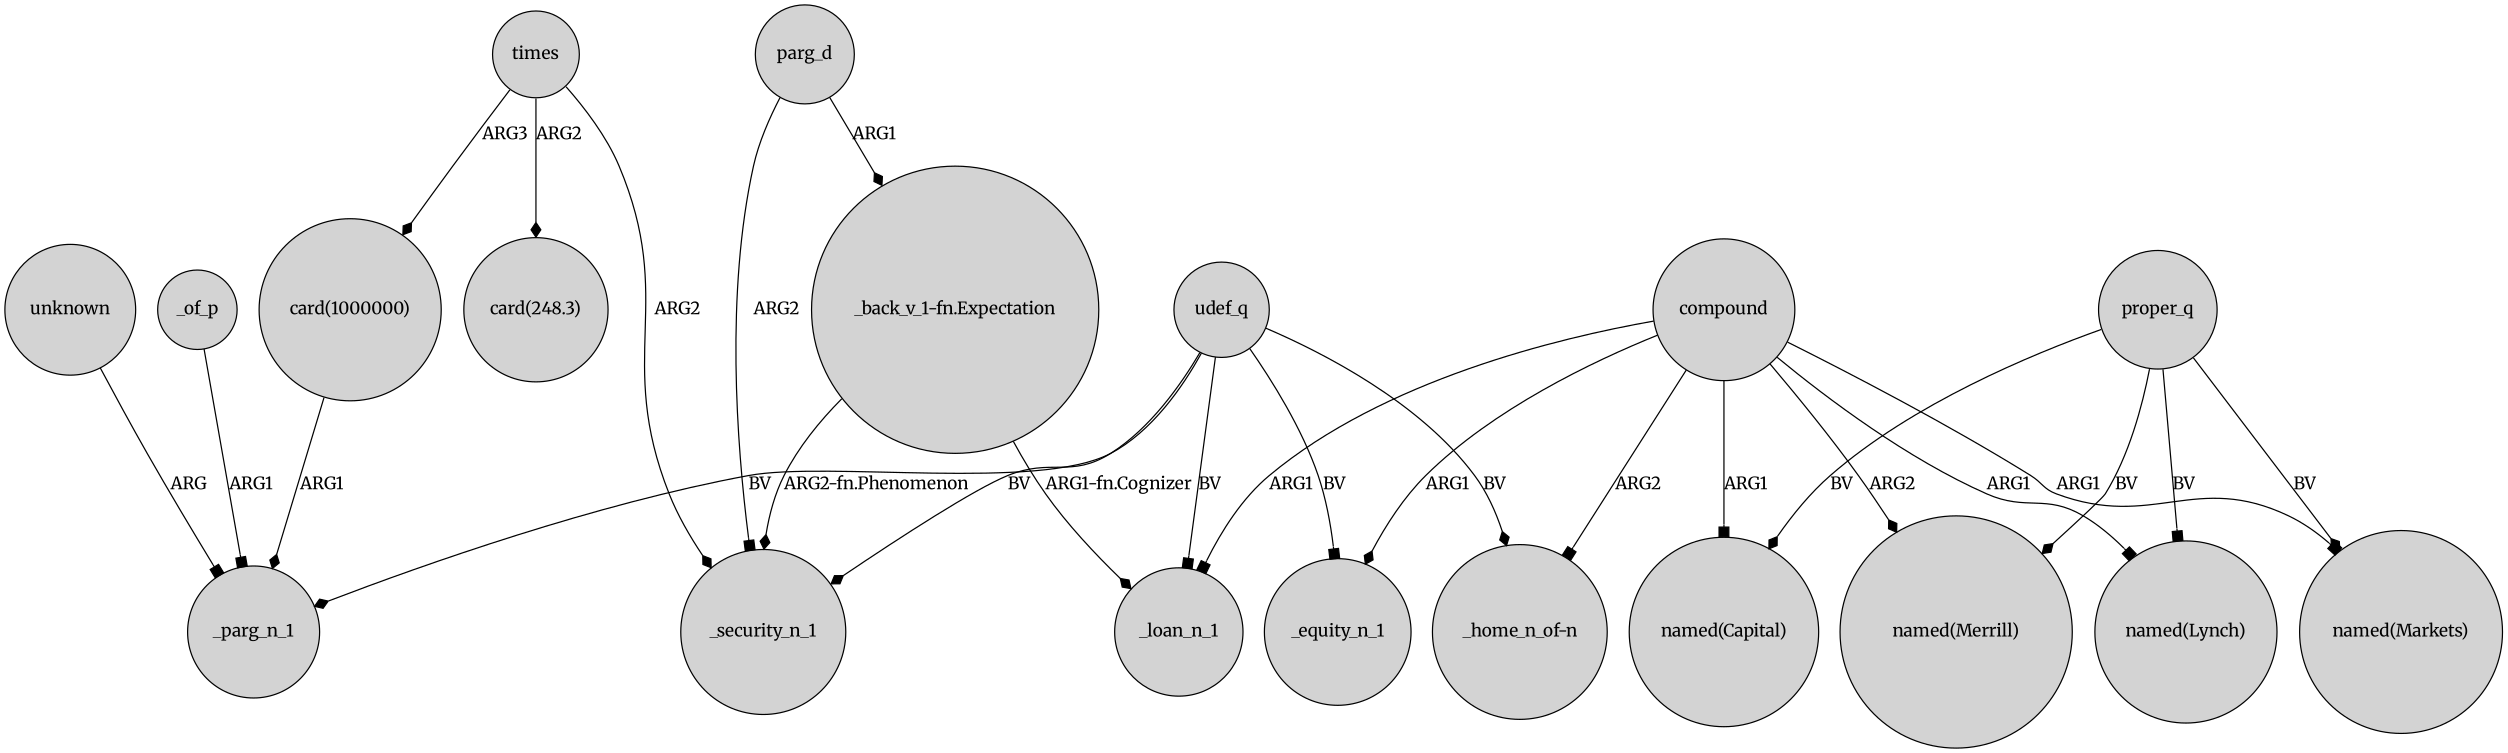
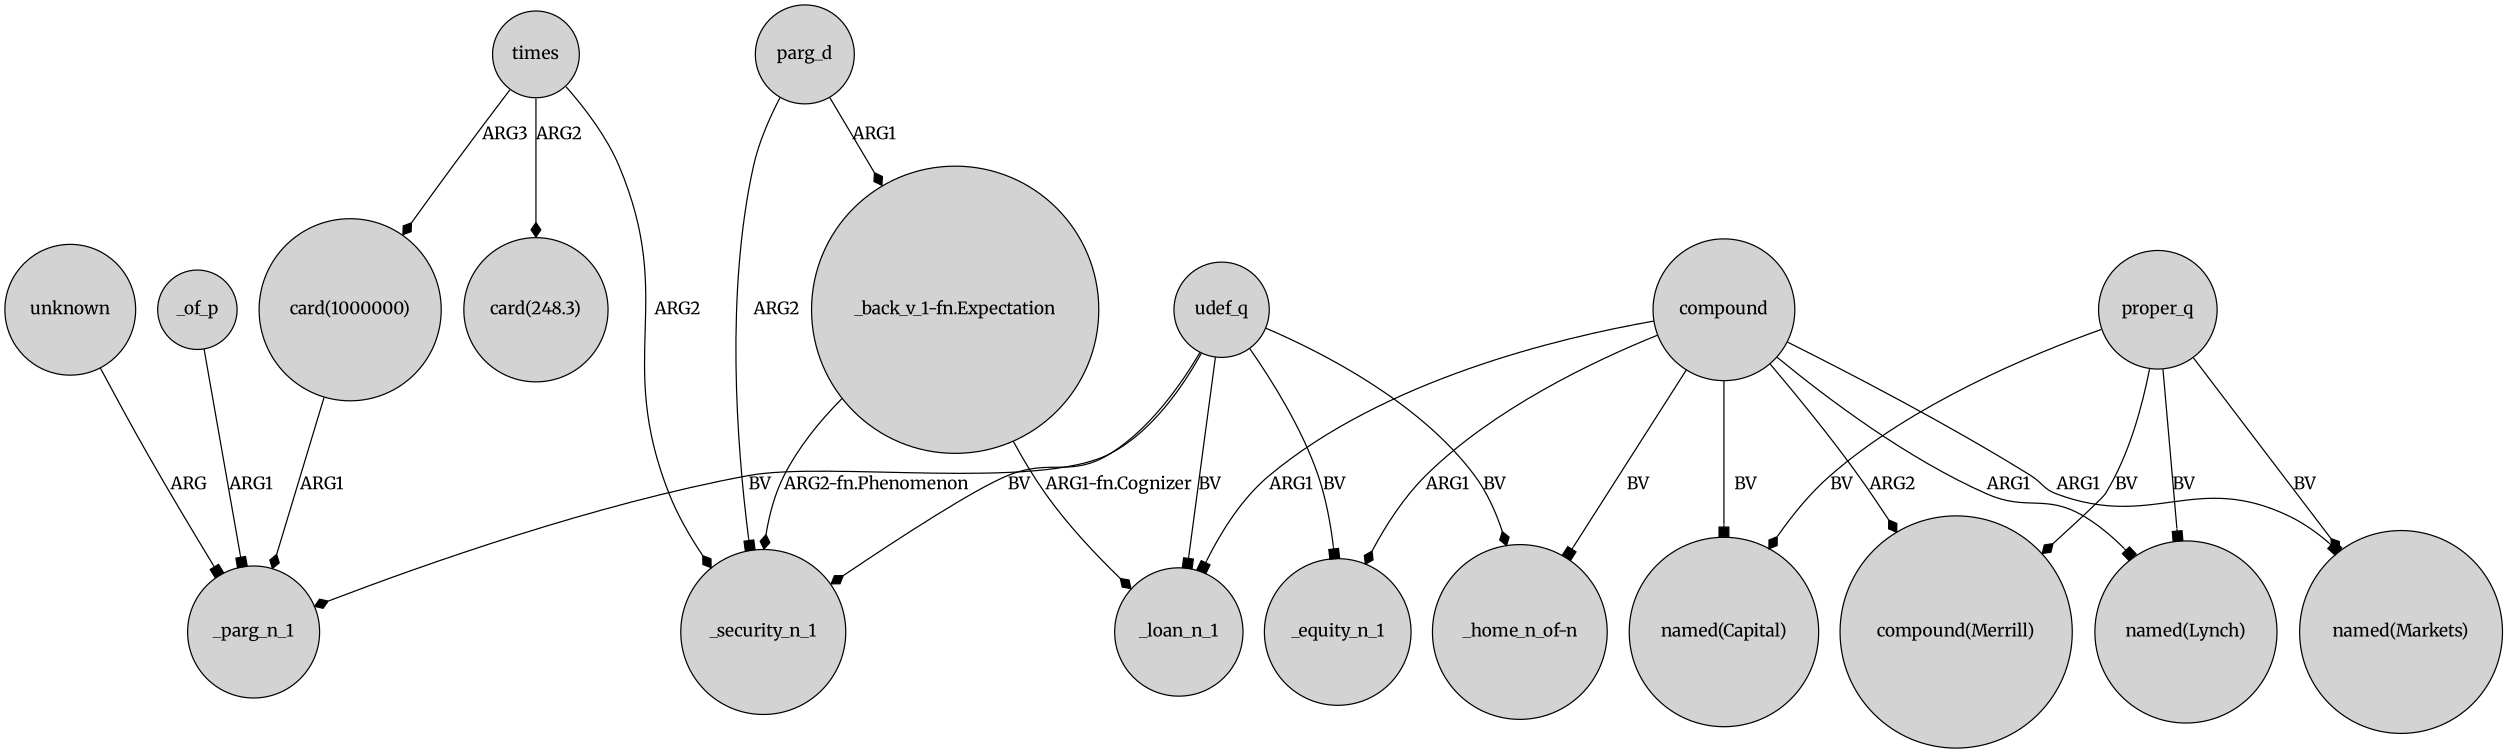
edge "compound" -> "_home_n_of-n": label "ARG2" -> "BV"
edge "compound" -> "named(Capital)": label "ARG1" -> "BV"
node "named(Merrill)": label "named(Merrill)" -> "compound(Merrill)"
